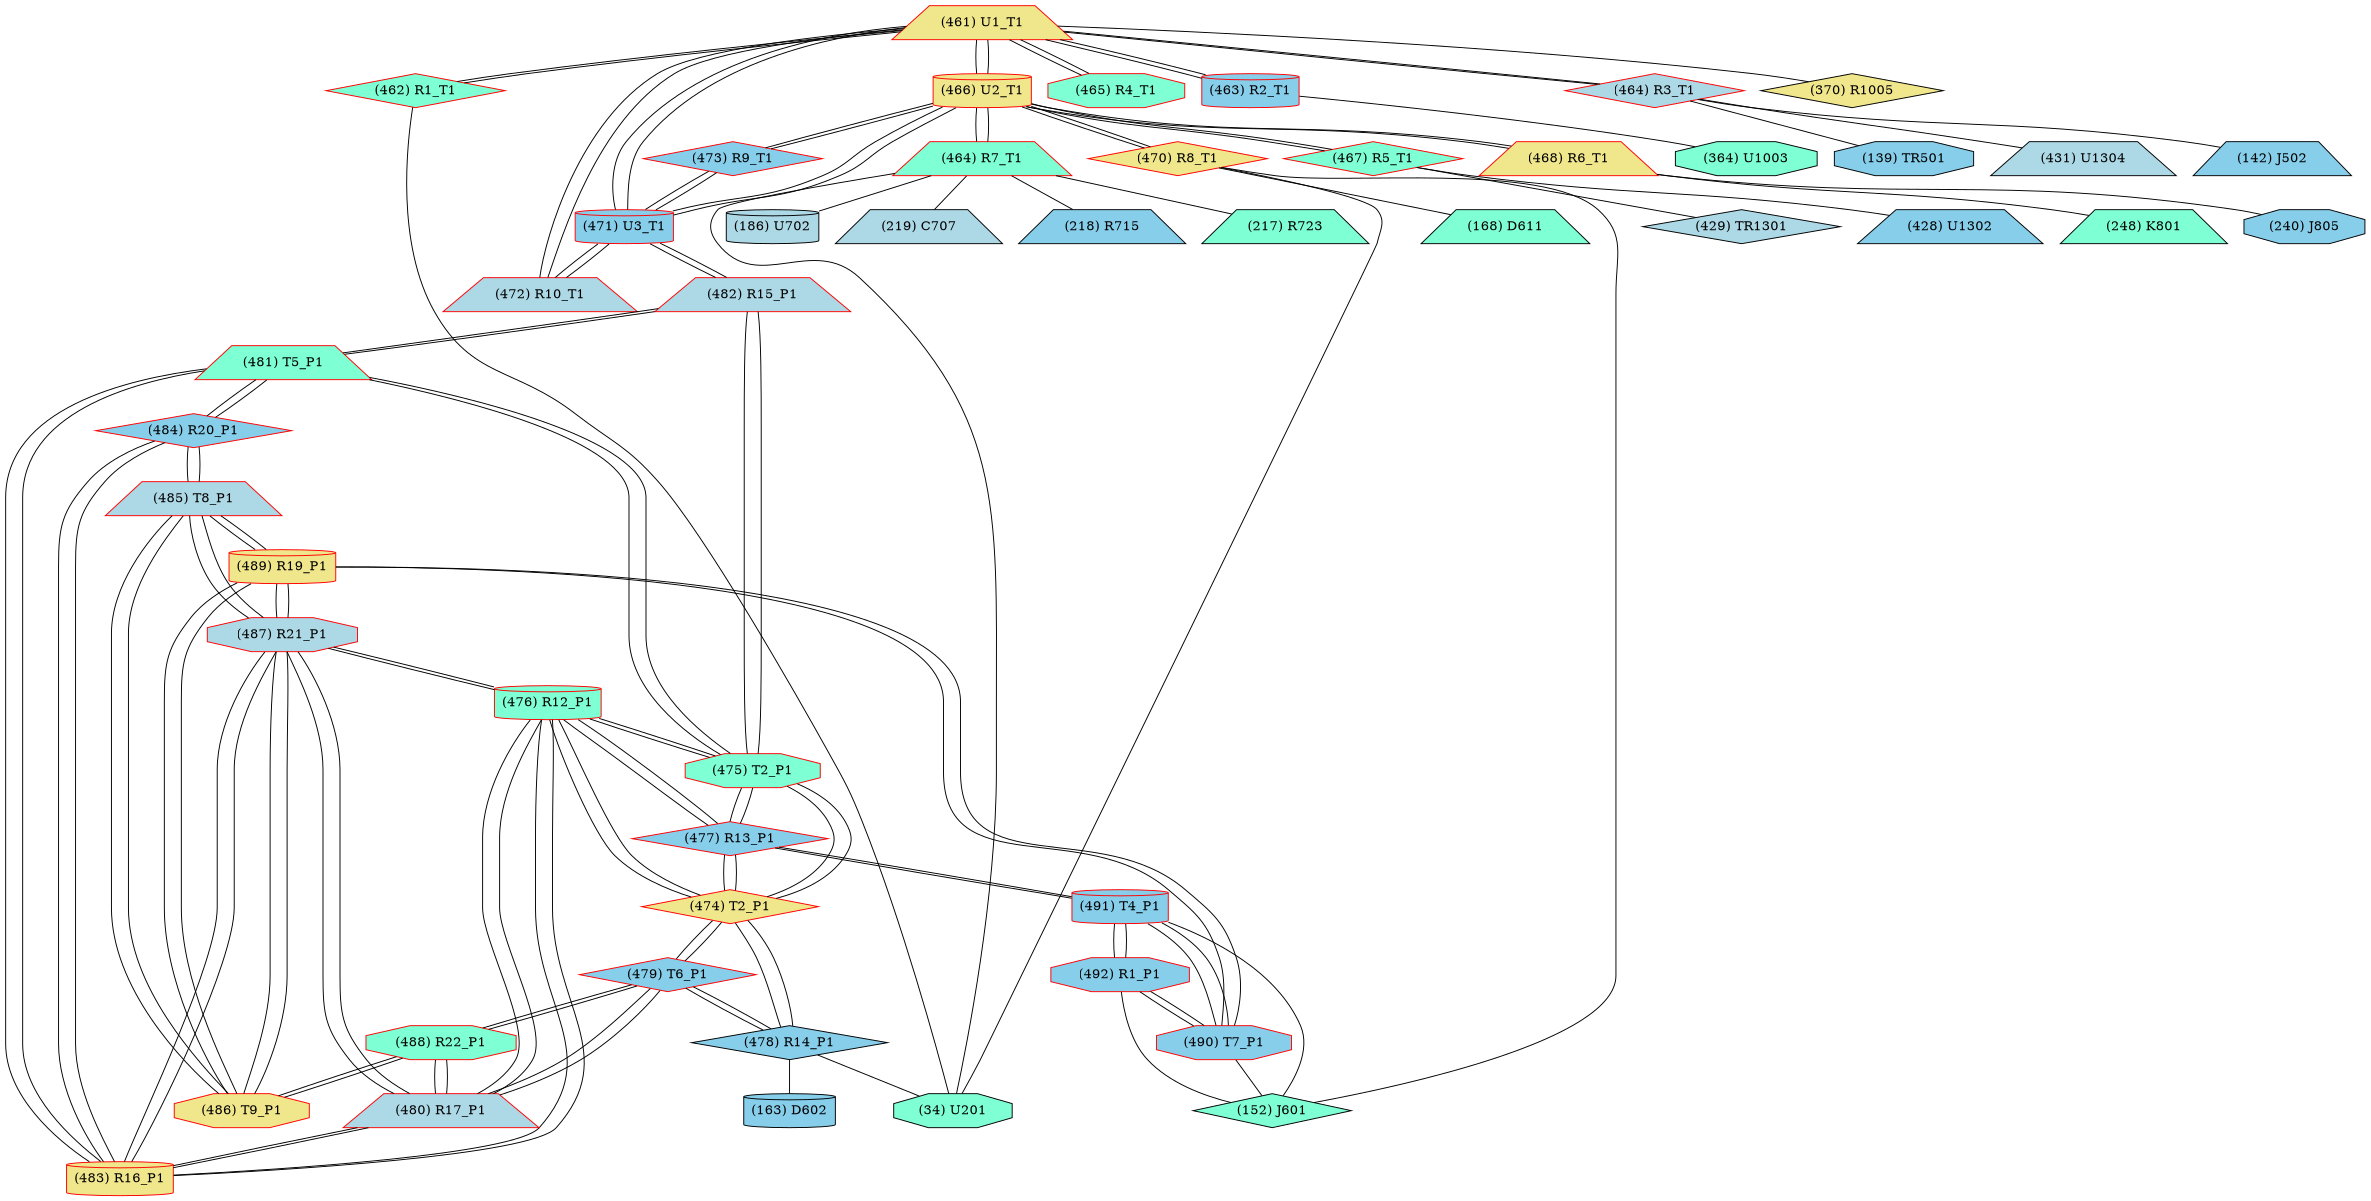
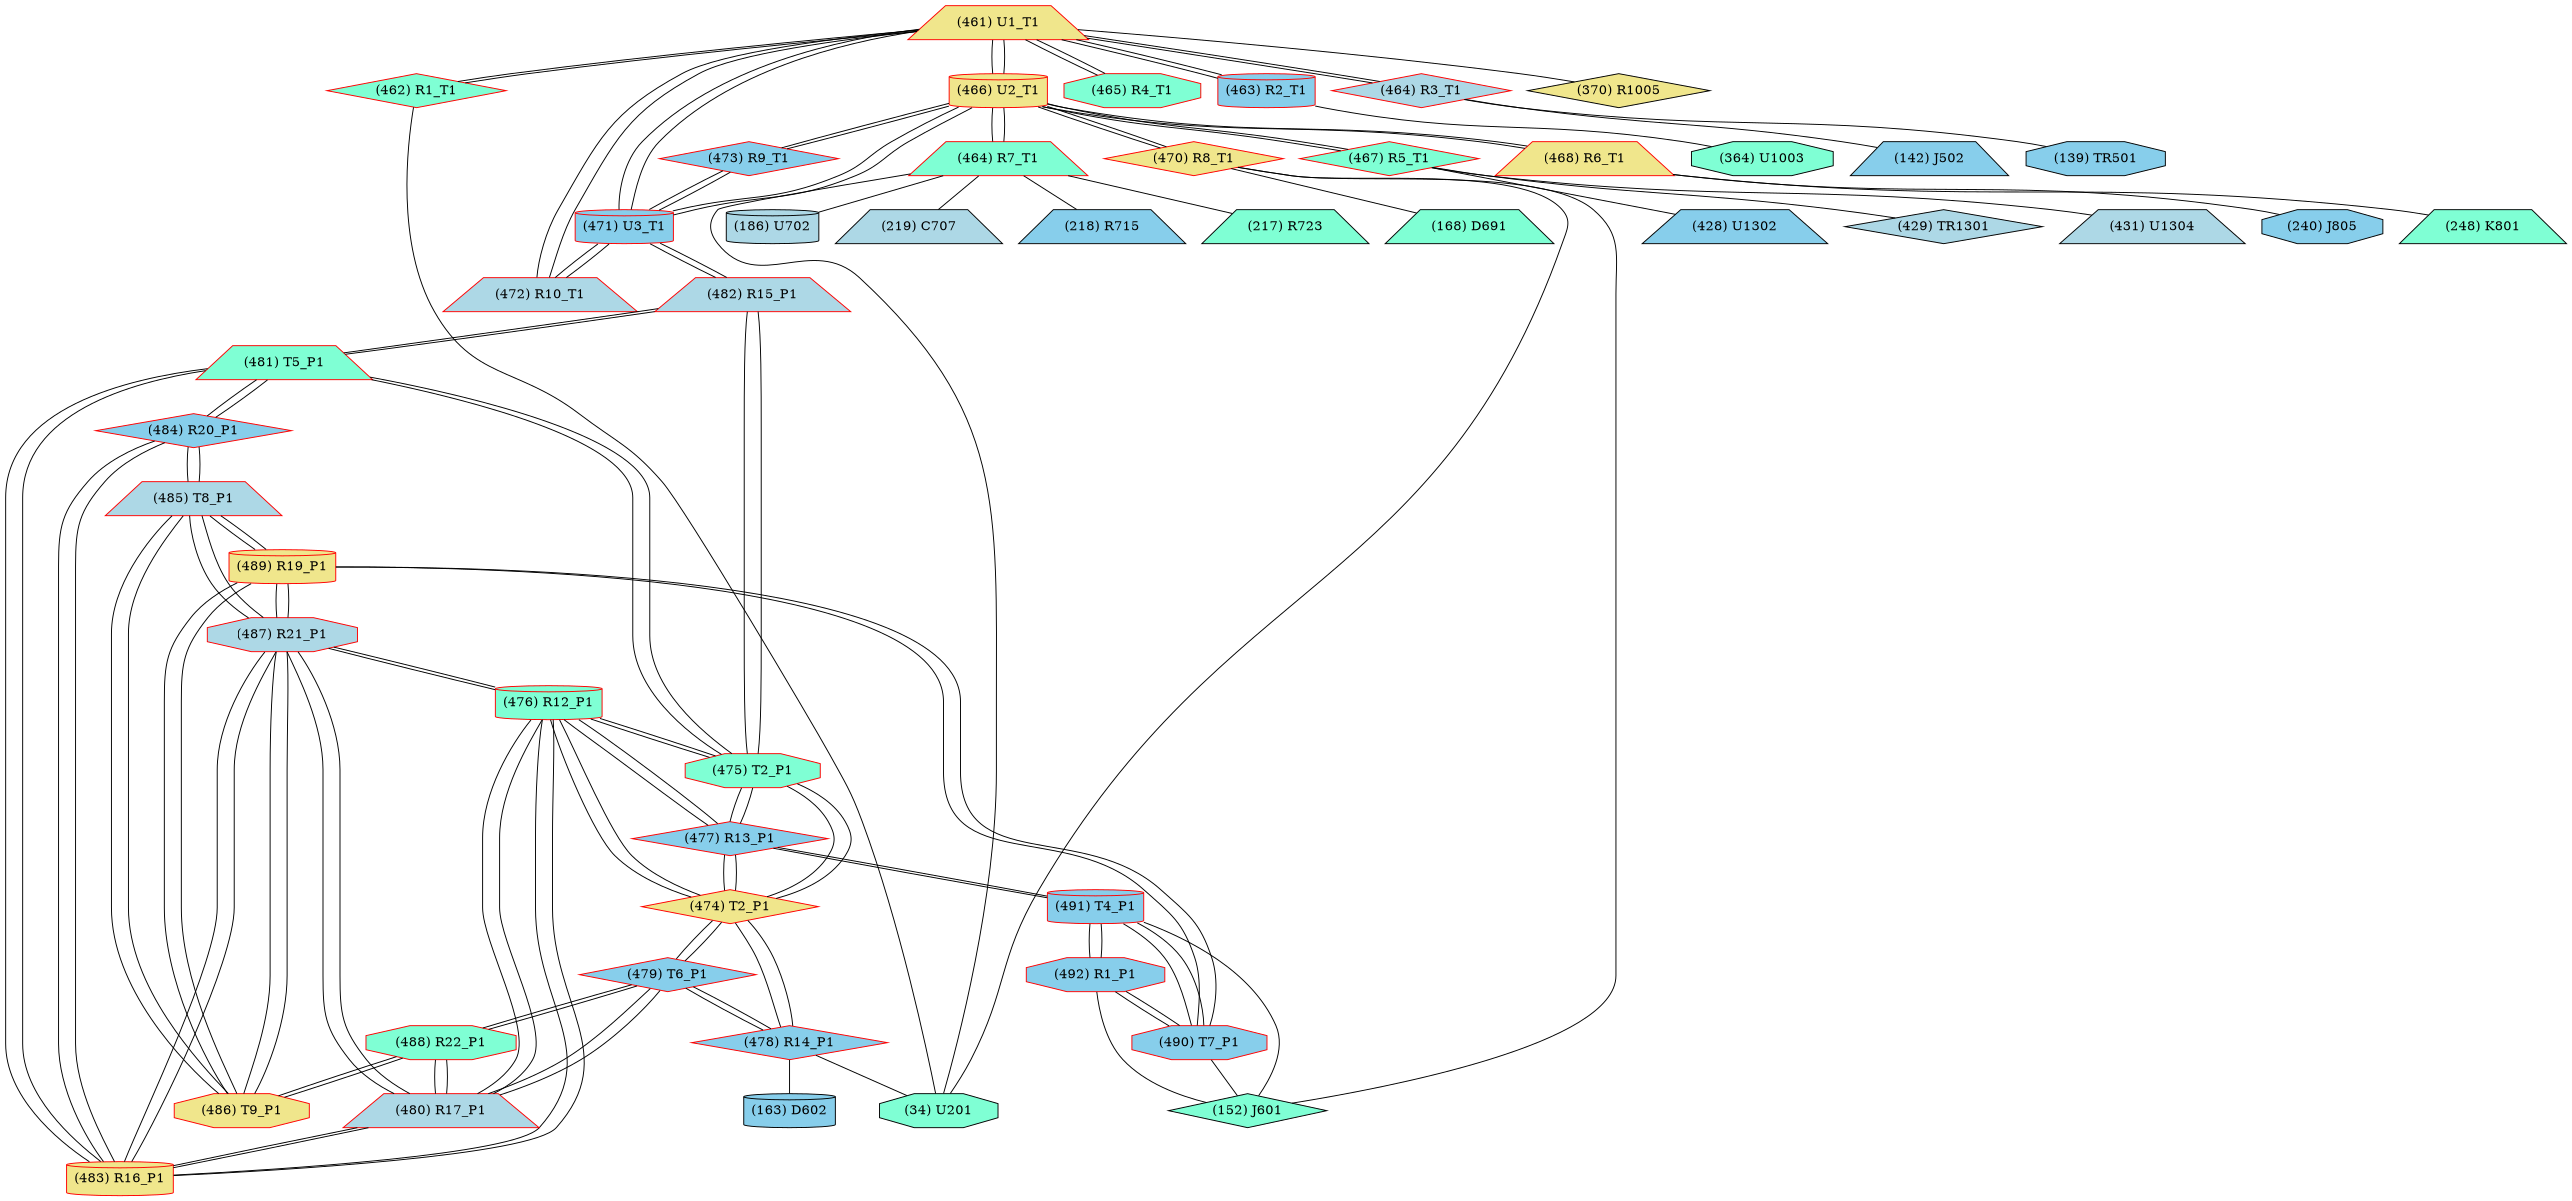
edge "(464) R3_T1" -- "(431) U1304": now "(467) R5_T1" -- "(431) U1304"
node "(168) D611": label "(168) D611" -> "(168) D691"
node "(478) R14_P1": color black -> red
